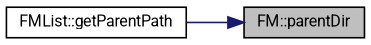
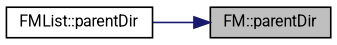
node "FMList::getParentPath": label "FMList::getParentPath" -> "FMList::parentDir"
